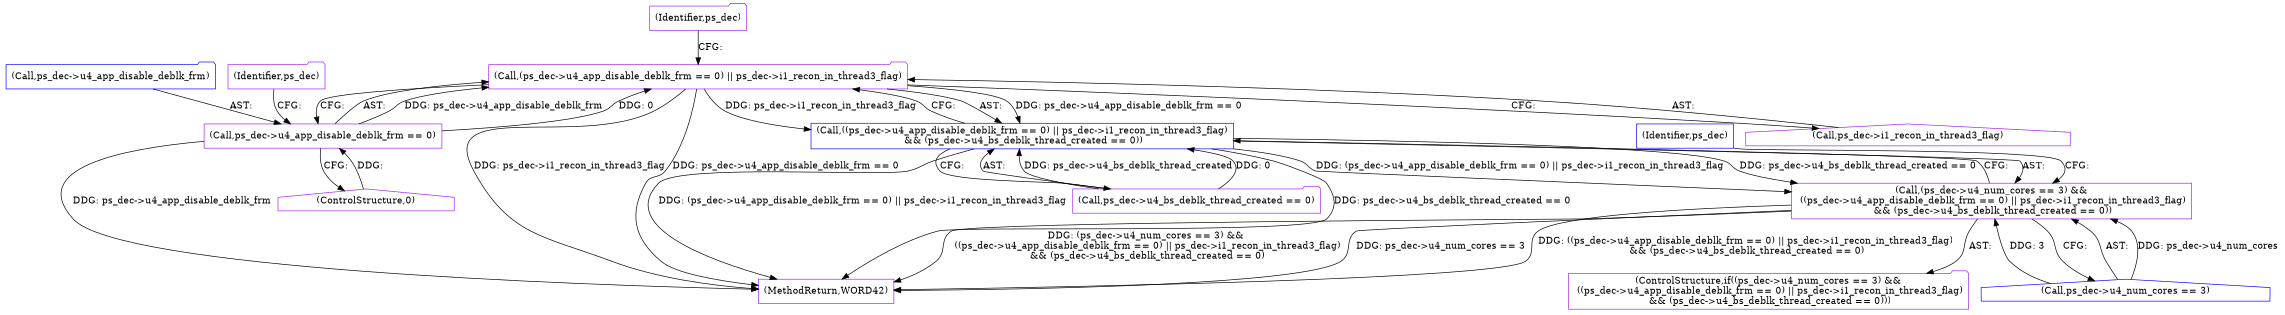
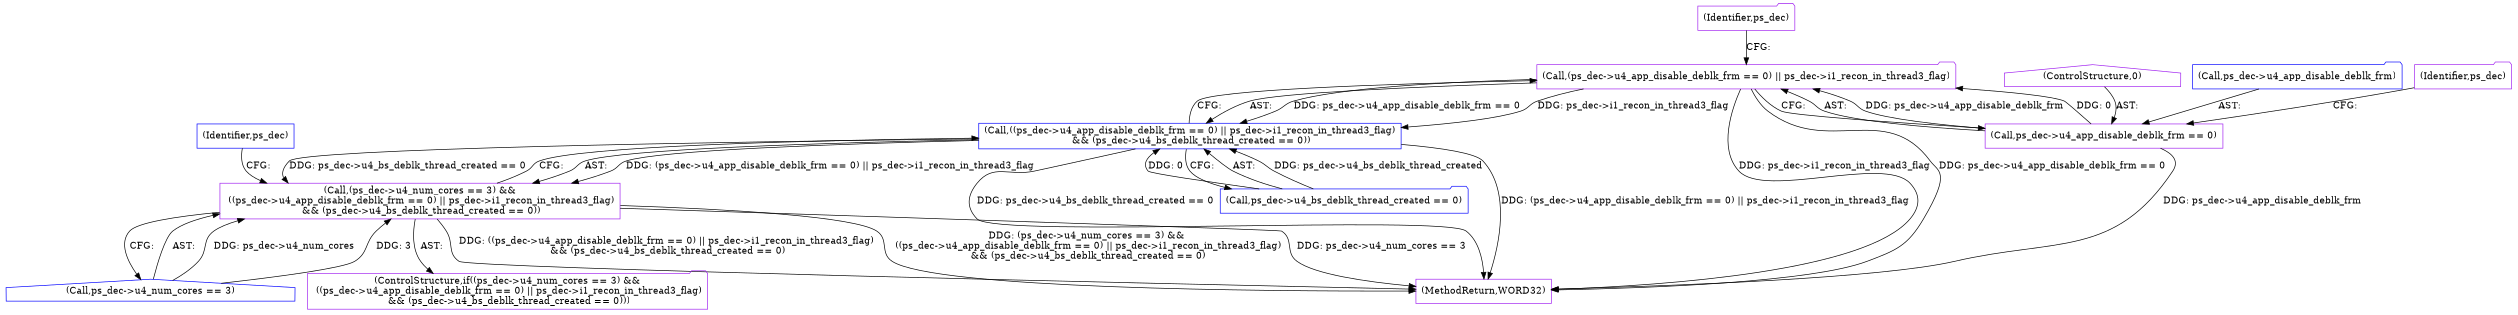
node "(Call,ps_dec->i1_recon_in_thread3_flag)": removed
edge "(ControlStructure,0)" -> "(Call,ps_dec->u4_app_disable_deblk_frm == 0)": label "DDG: " -> "AST: "
edge "(Call,ps_dec->u4_app_disable_deblk_frm == 0)" -> "(ControlStructure,0)": removed, label "CFG:"
node "(Call,ps_dec->u4_bs_deblk_thread_created == 0)": color purple -> blue
node "(MethodReturn,WORD42)": label "(MethodReturn,WORD42)" -> "(MethodReturn,WORD32)"
